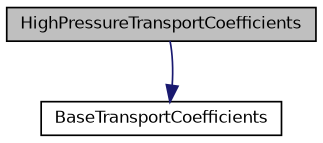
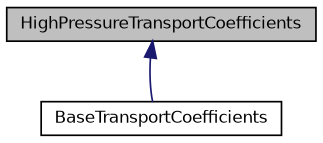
edge "HighPressureTransportCoefficients" -> "BaseTransportCoefficients": reversed
